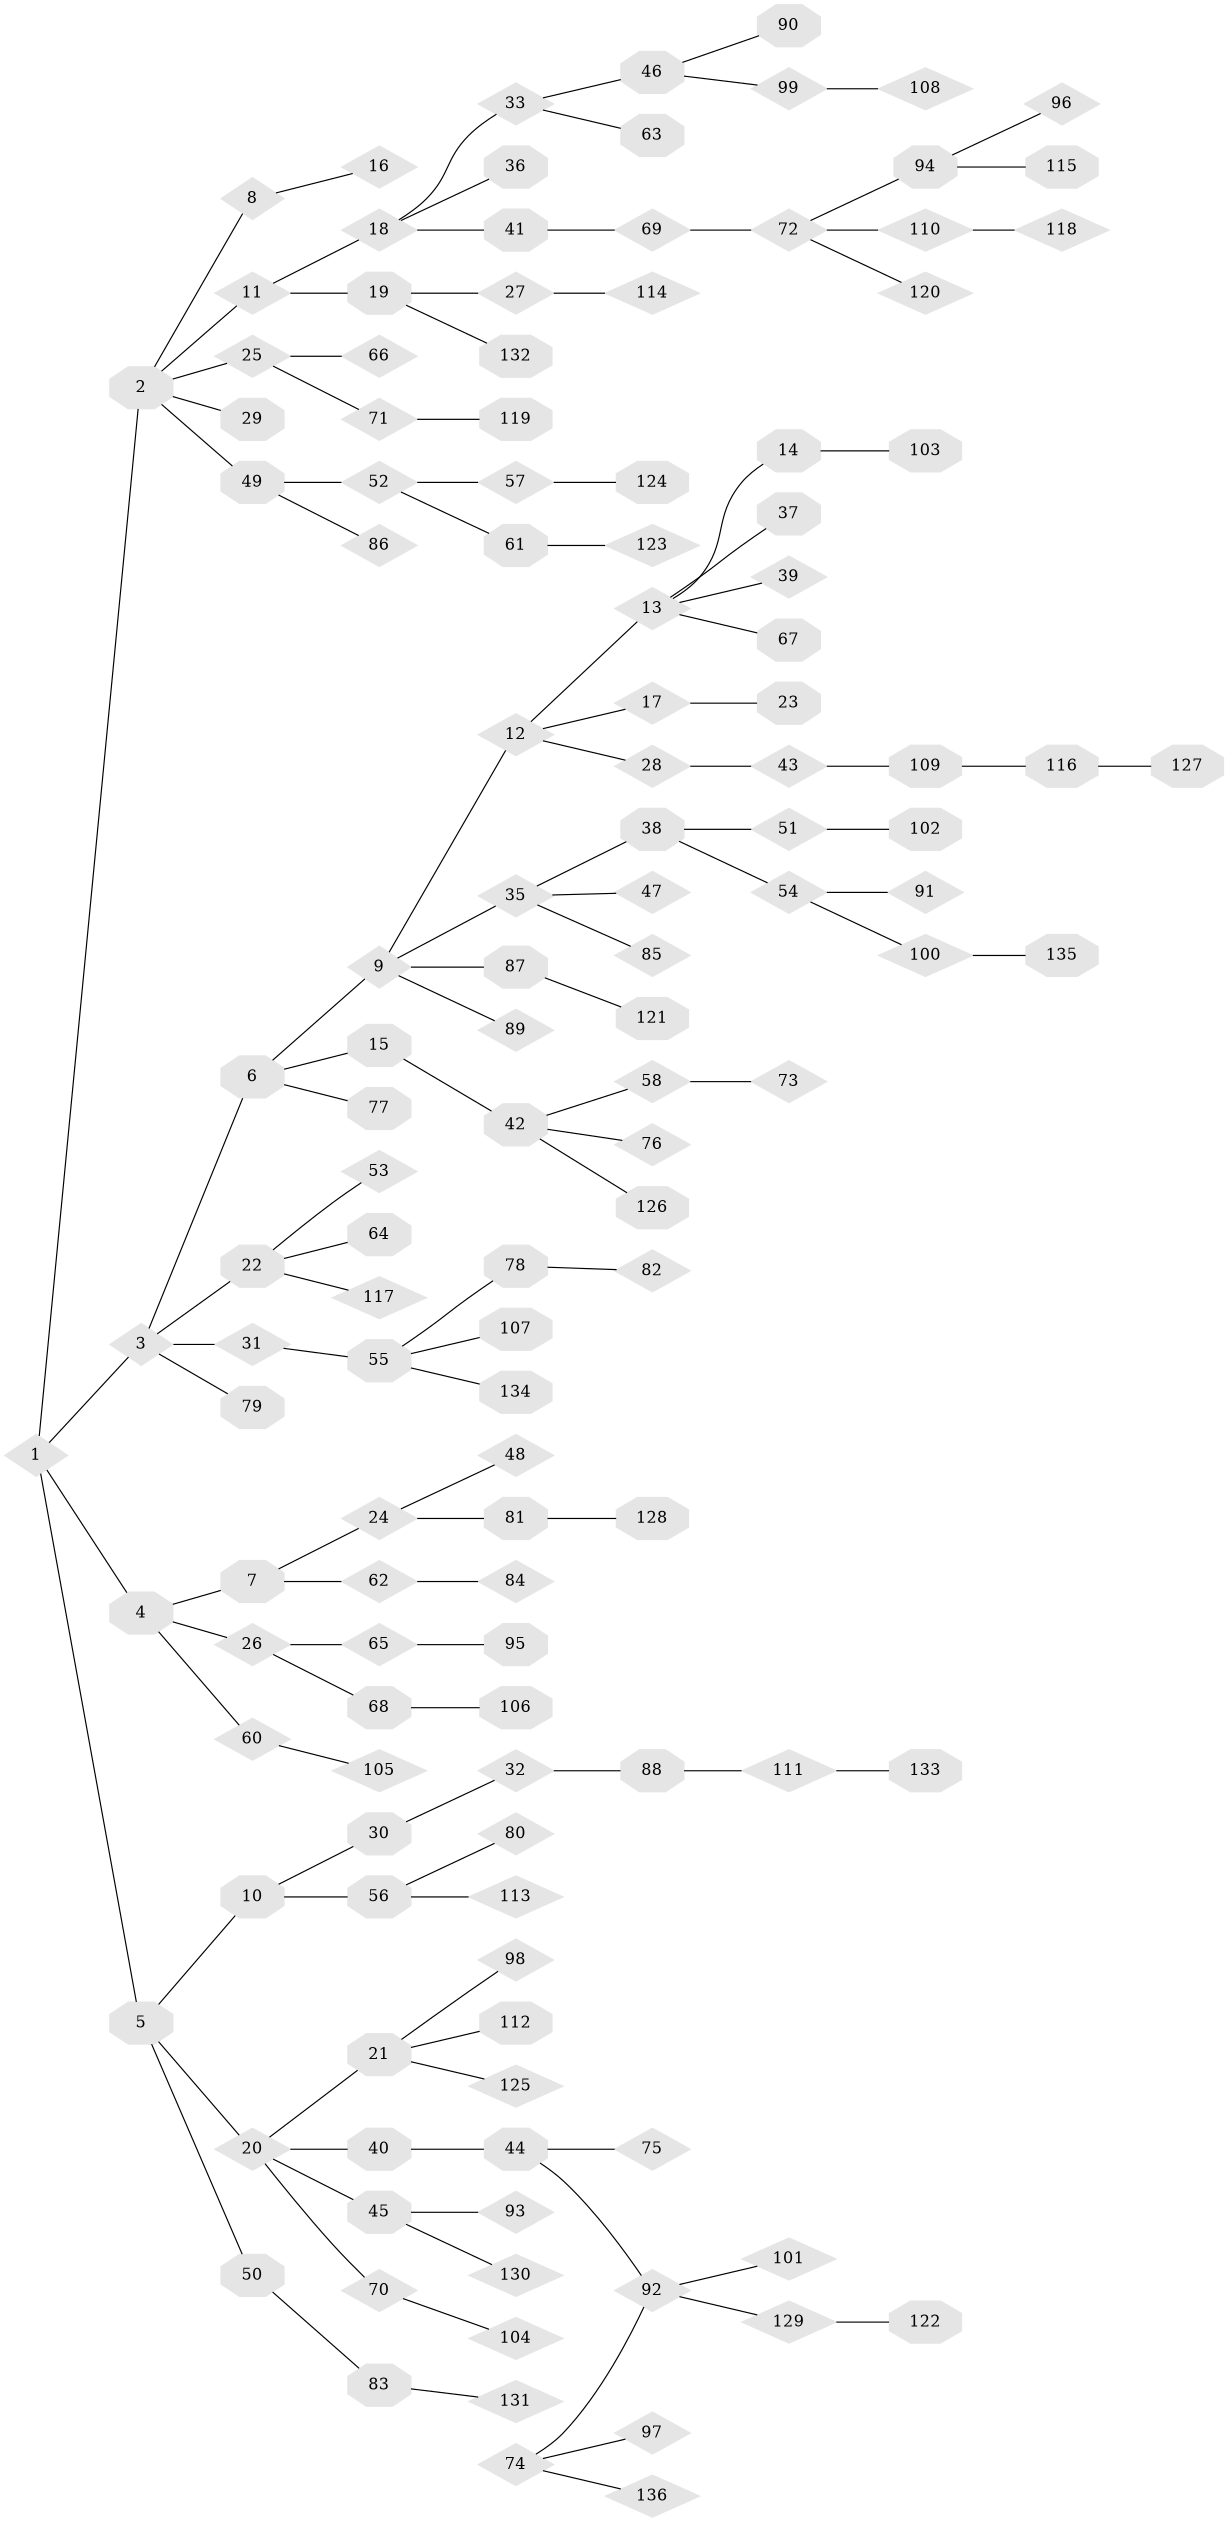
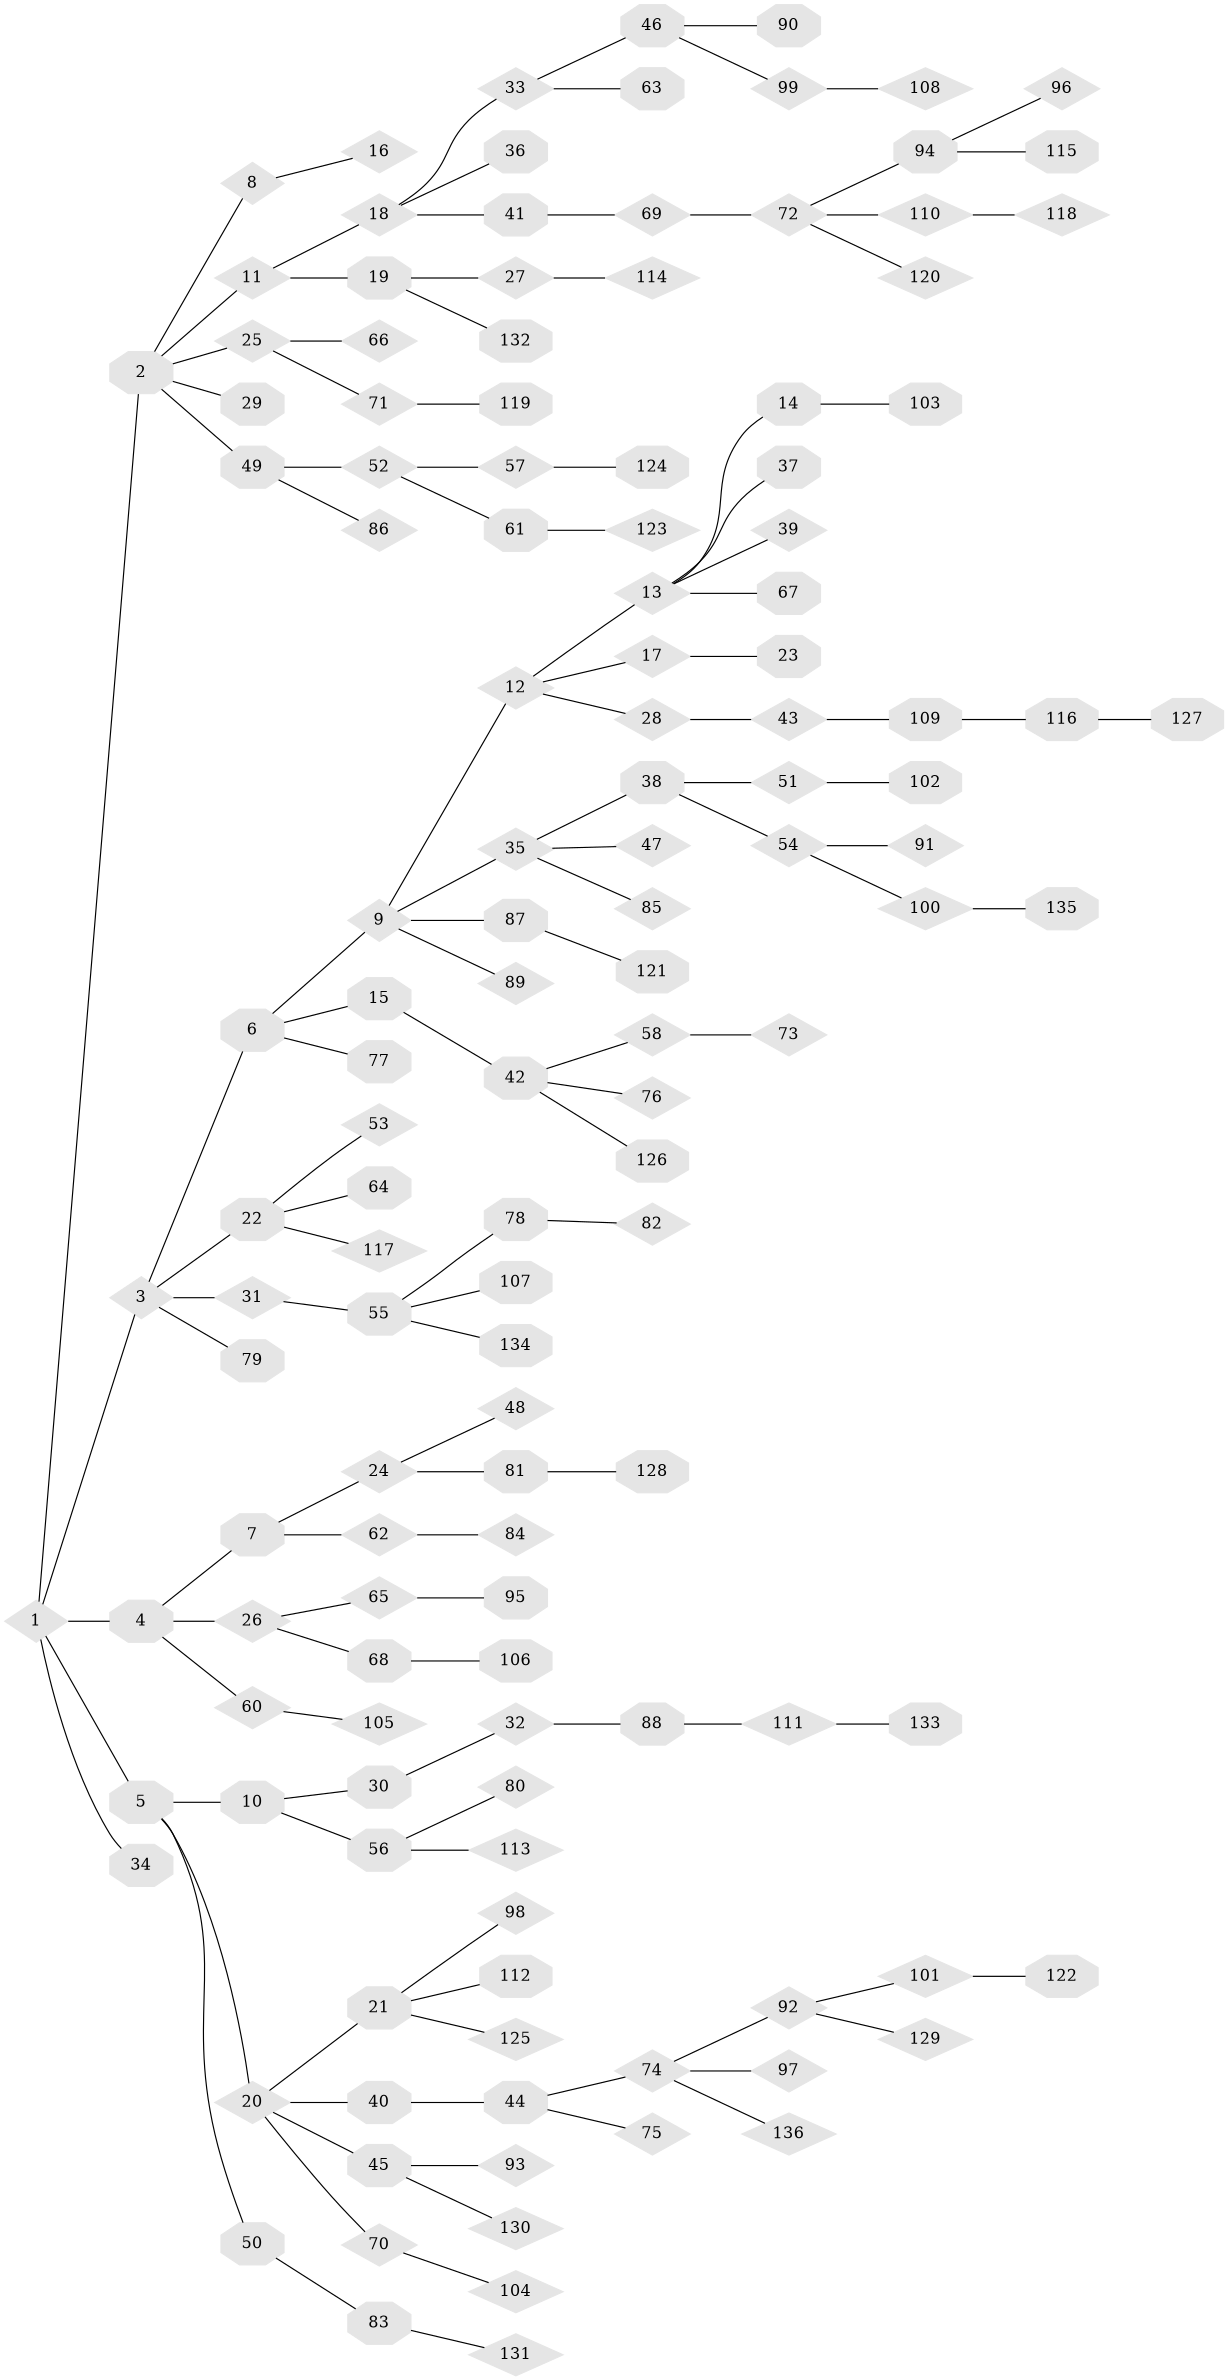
node "34": added
edge "44" -- "92": now "44" -- "74"
edge "129" -- "122": now "101" -- "122"
